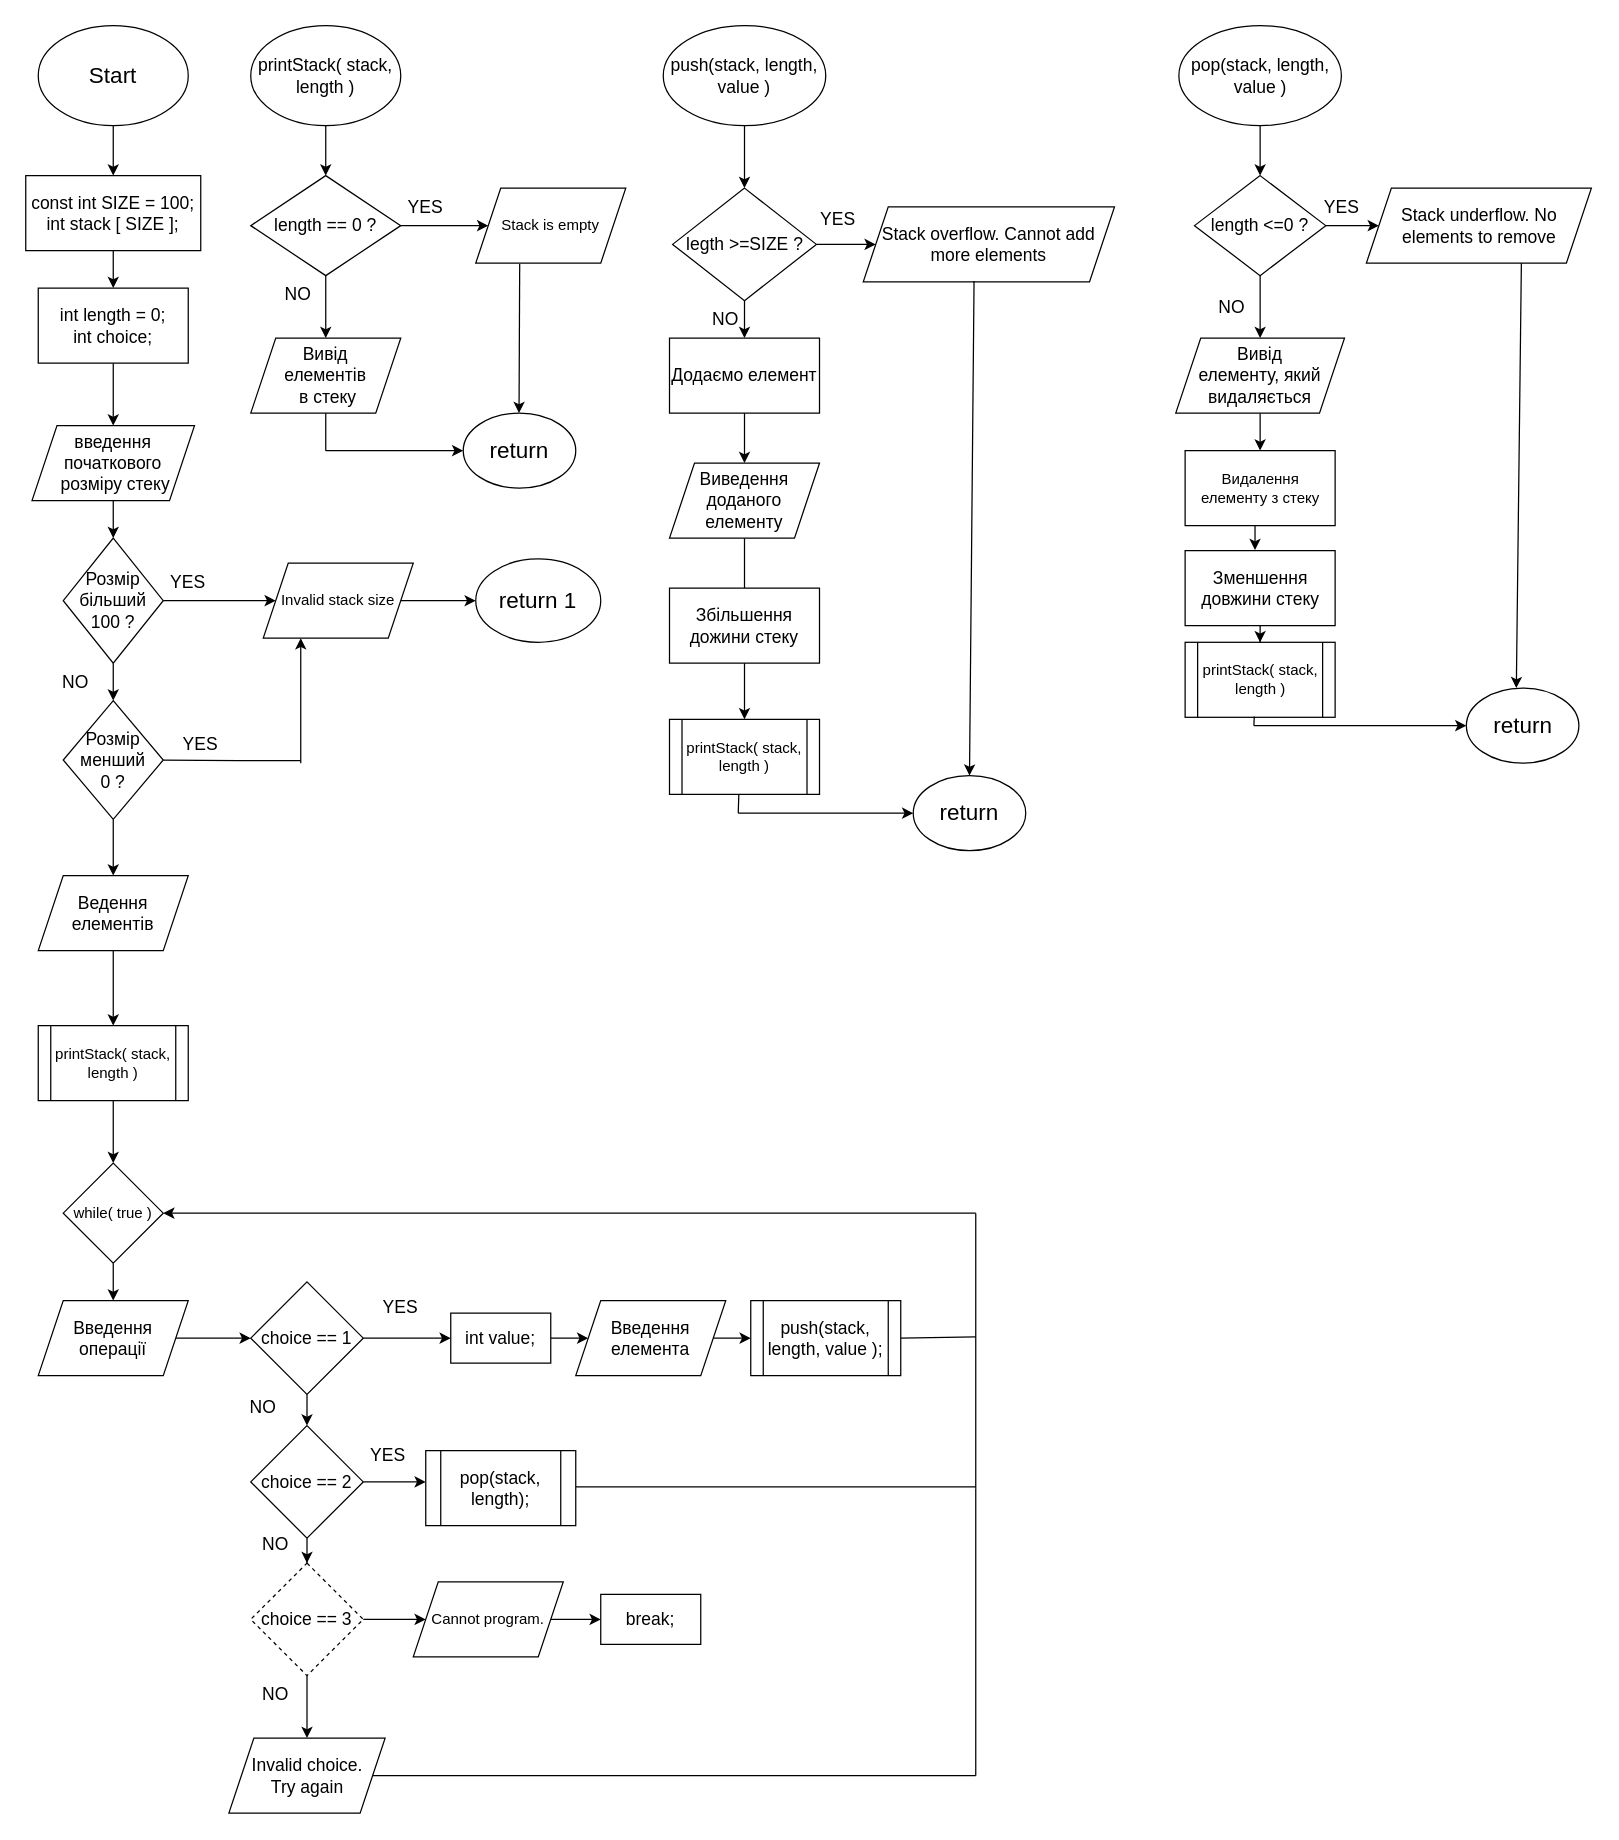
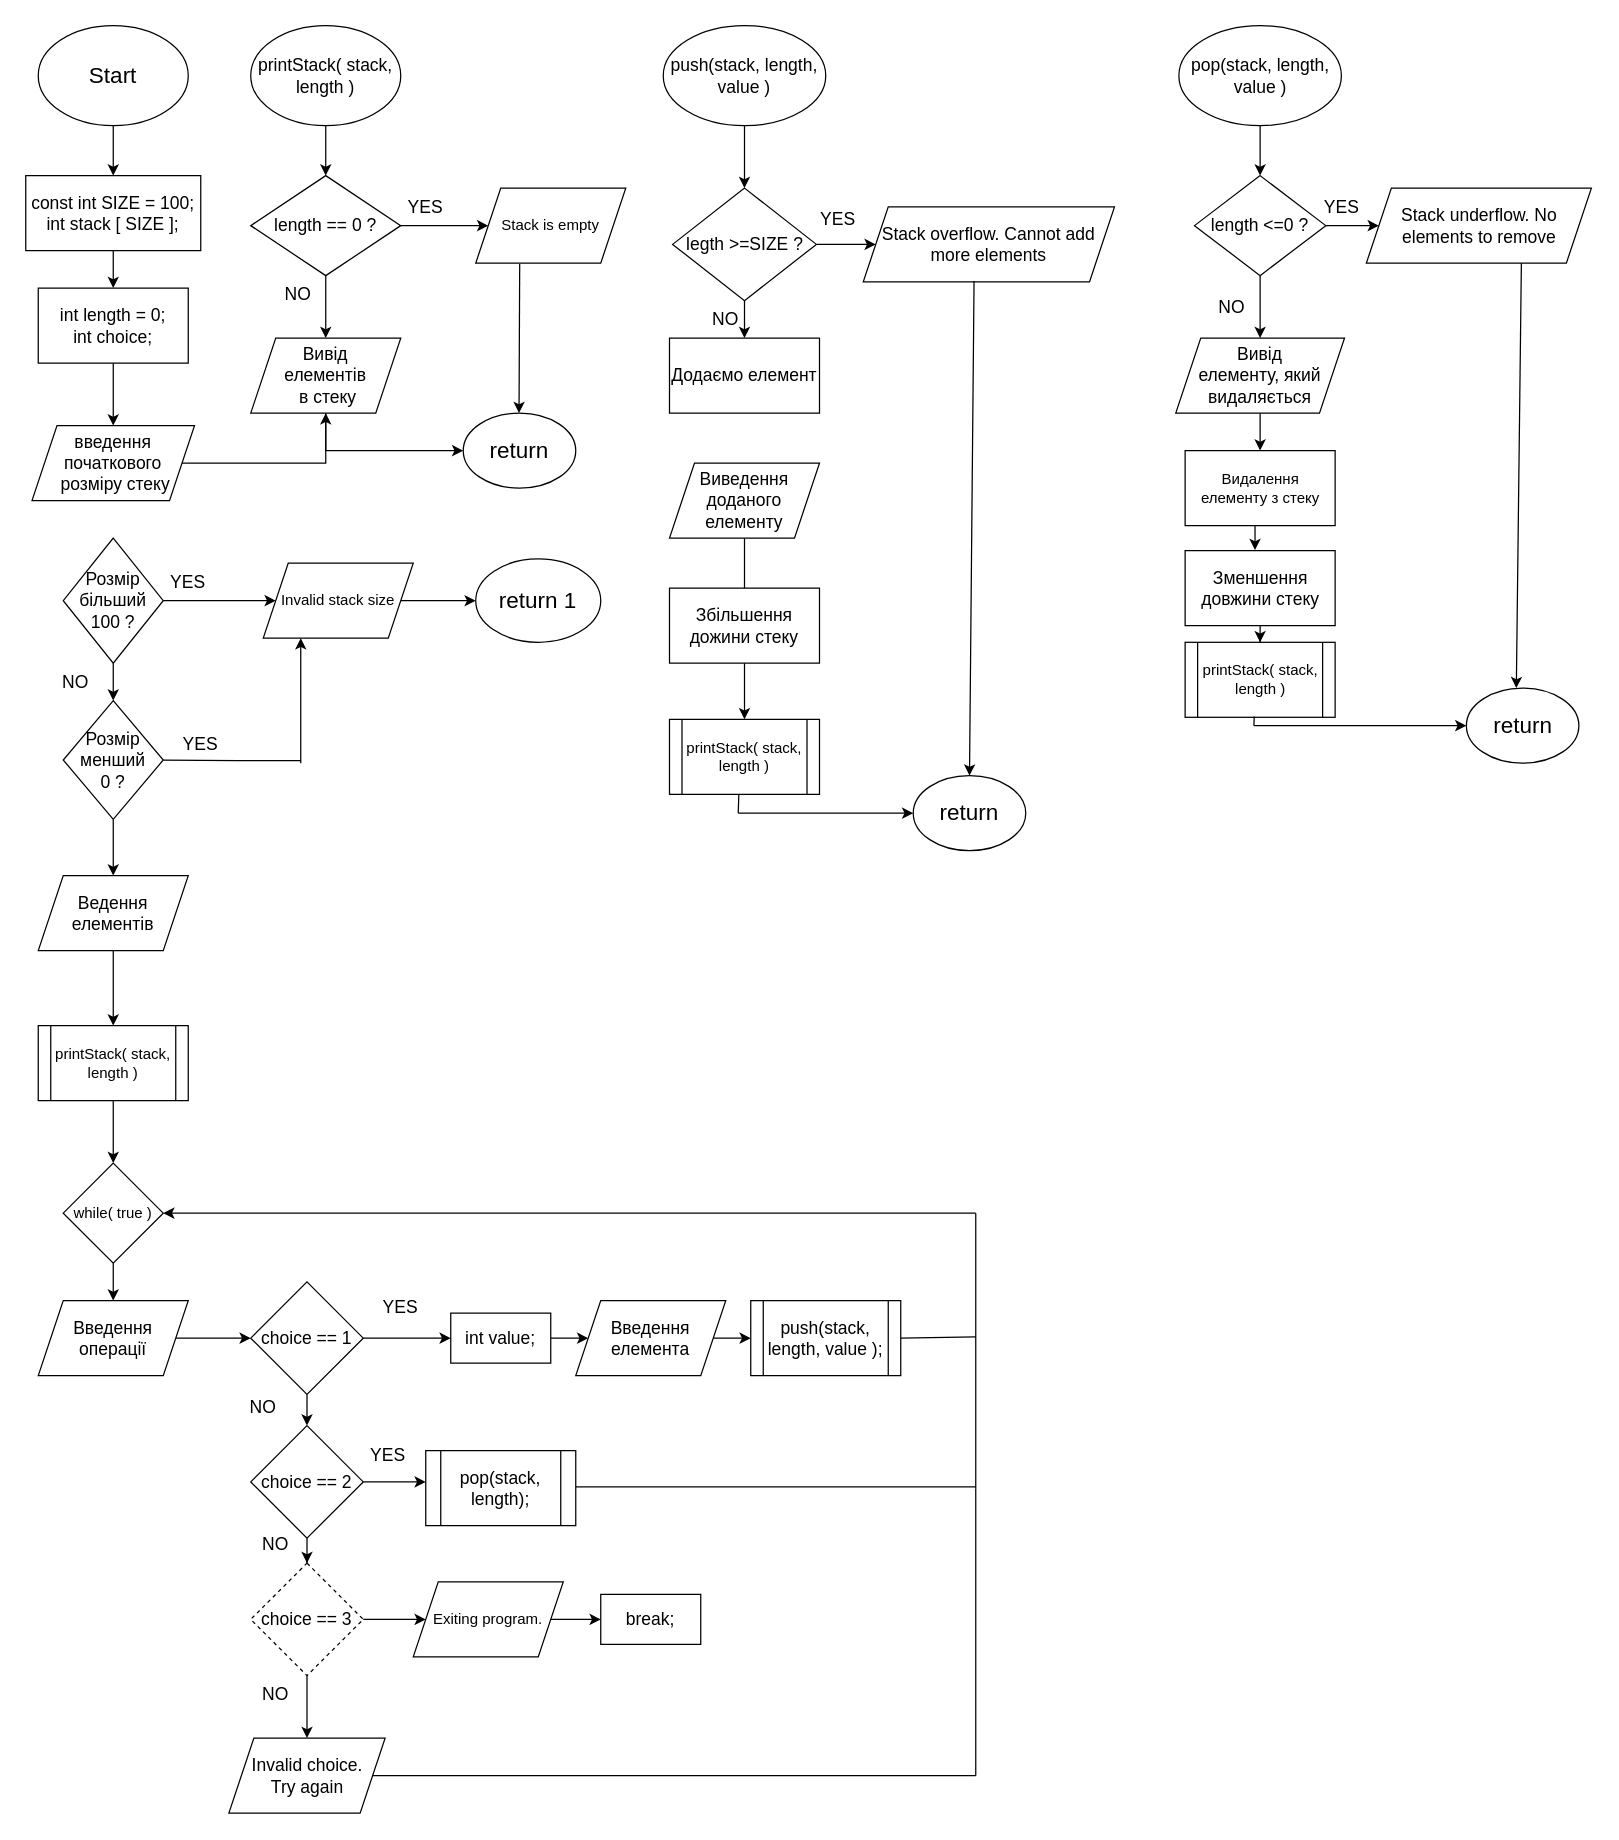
edge "Додаємо елемент" -> "Виведення доданого елементу": removed
edge "введення початкового розміру стеку" -> "Розмір більший 100 ?": now "введення початкового розміру стеку" -> "Вивід елементів в стеку"
node "Cannot program.": label "Cannot program." -> "Exiting program."
